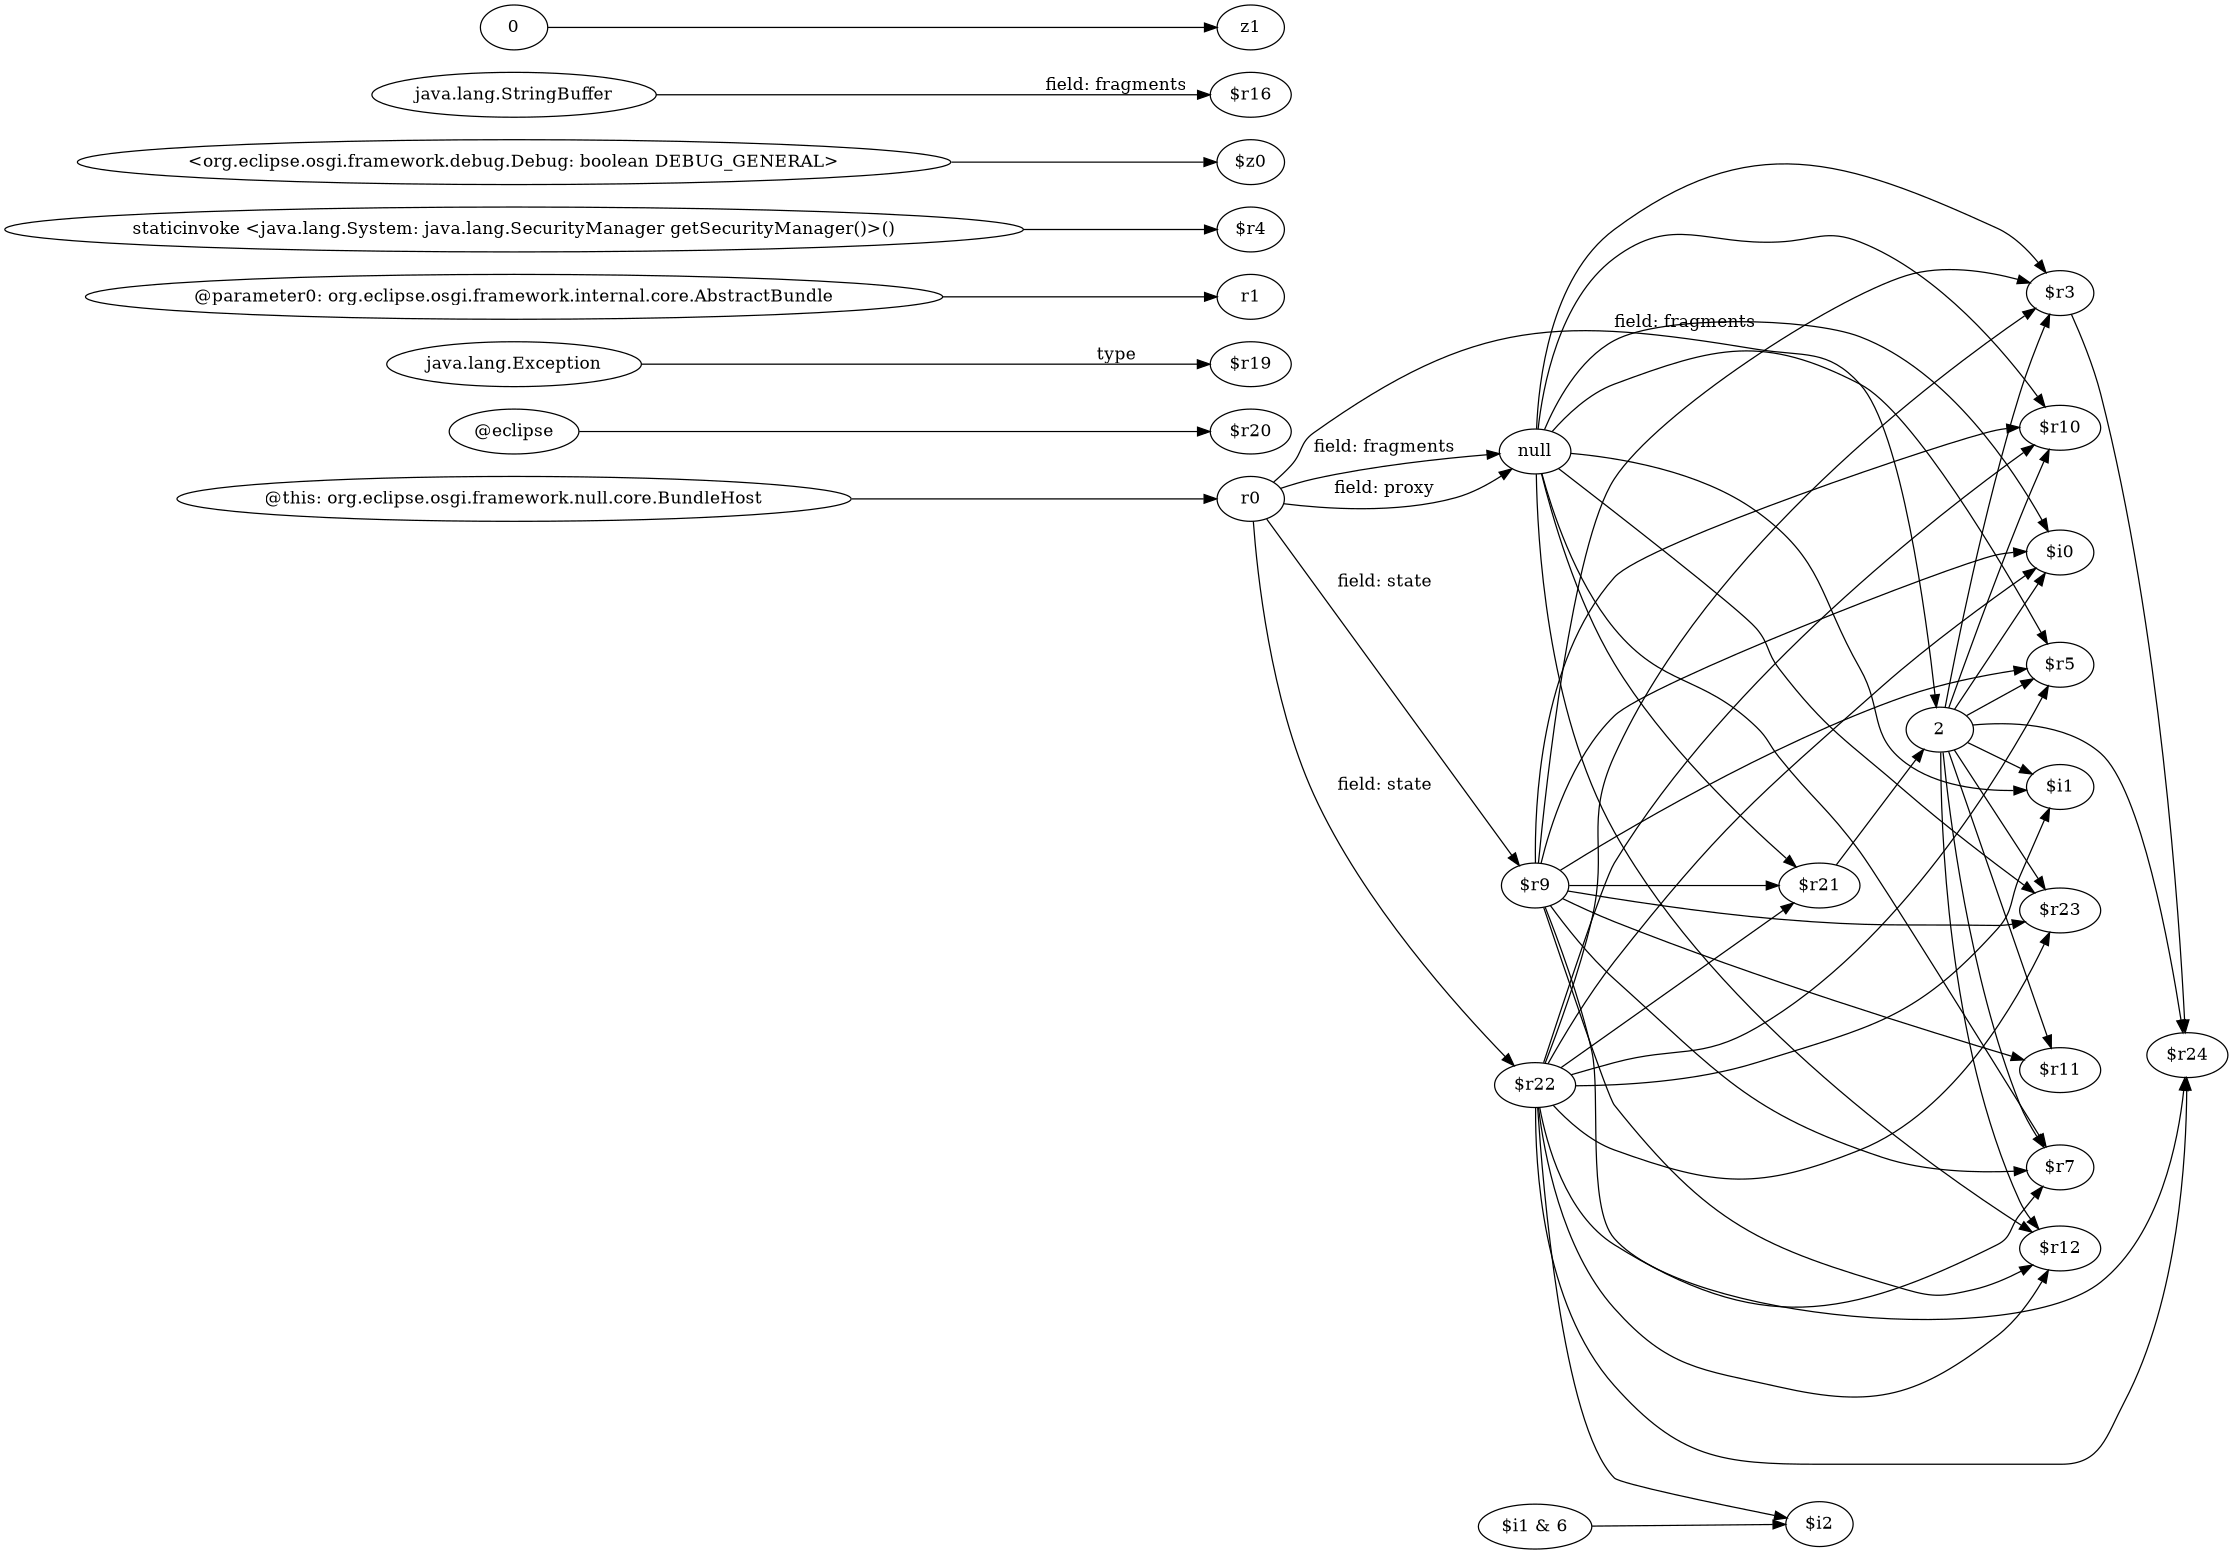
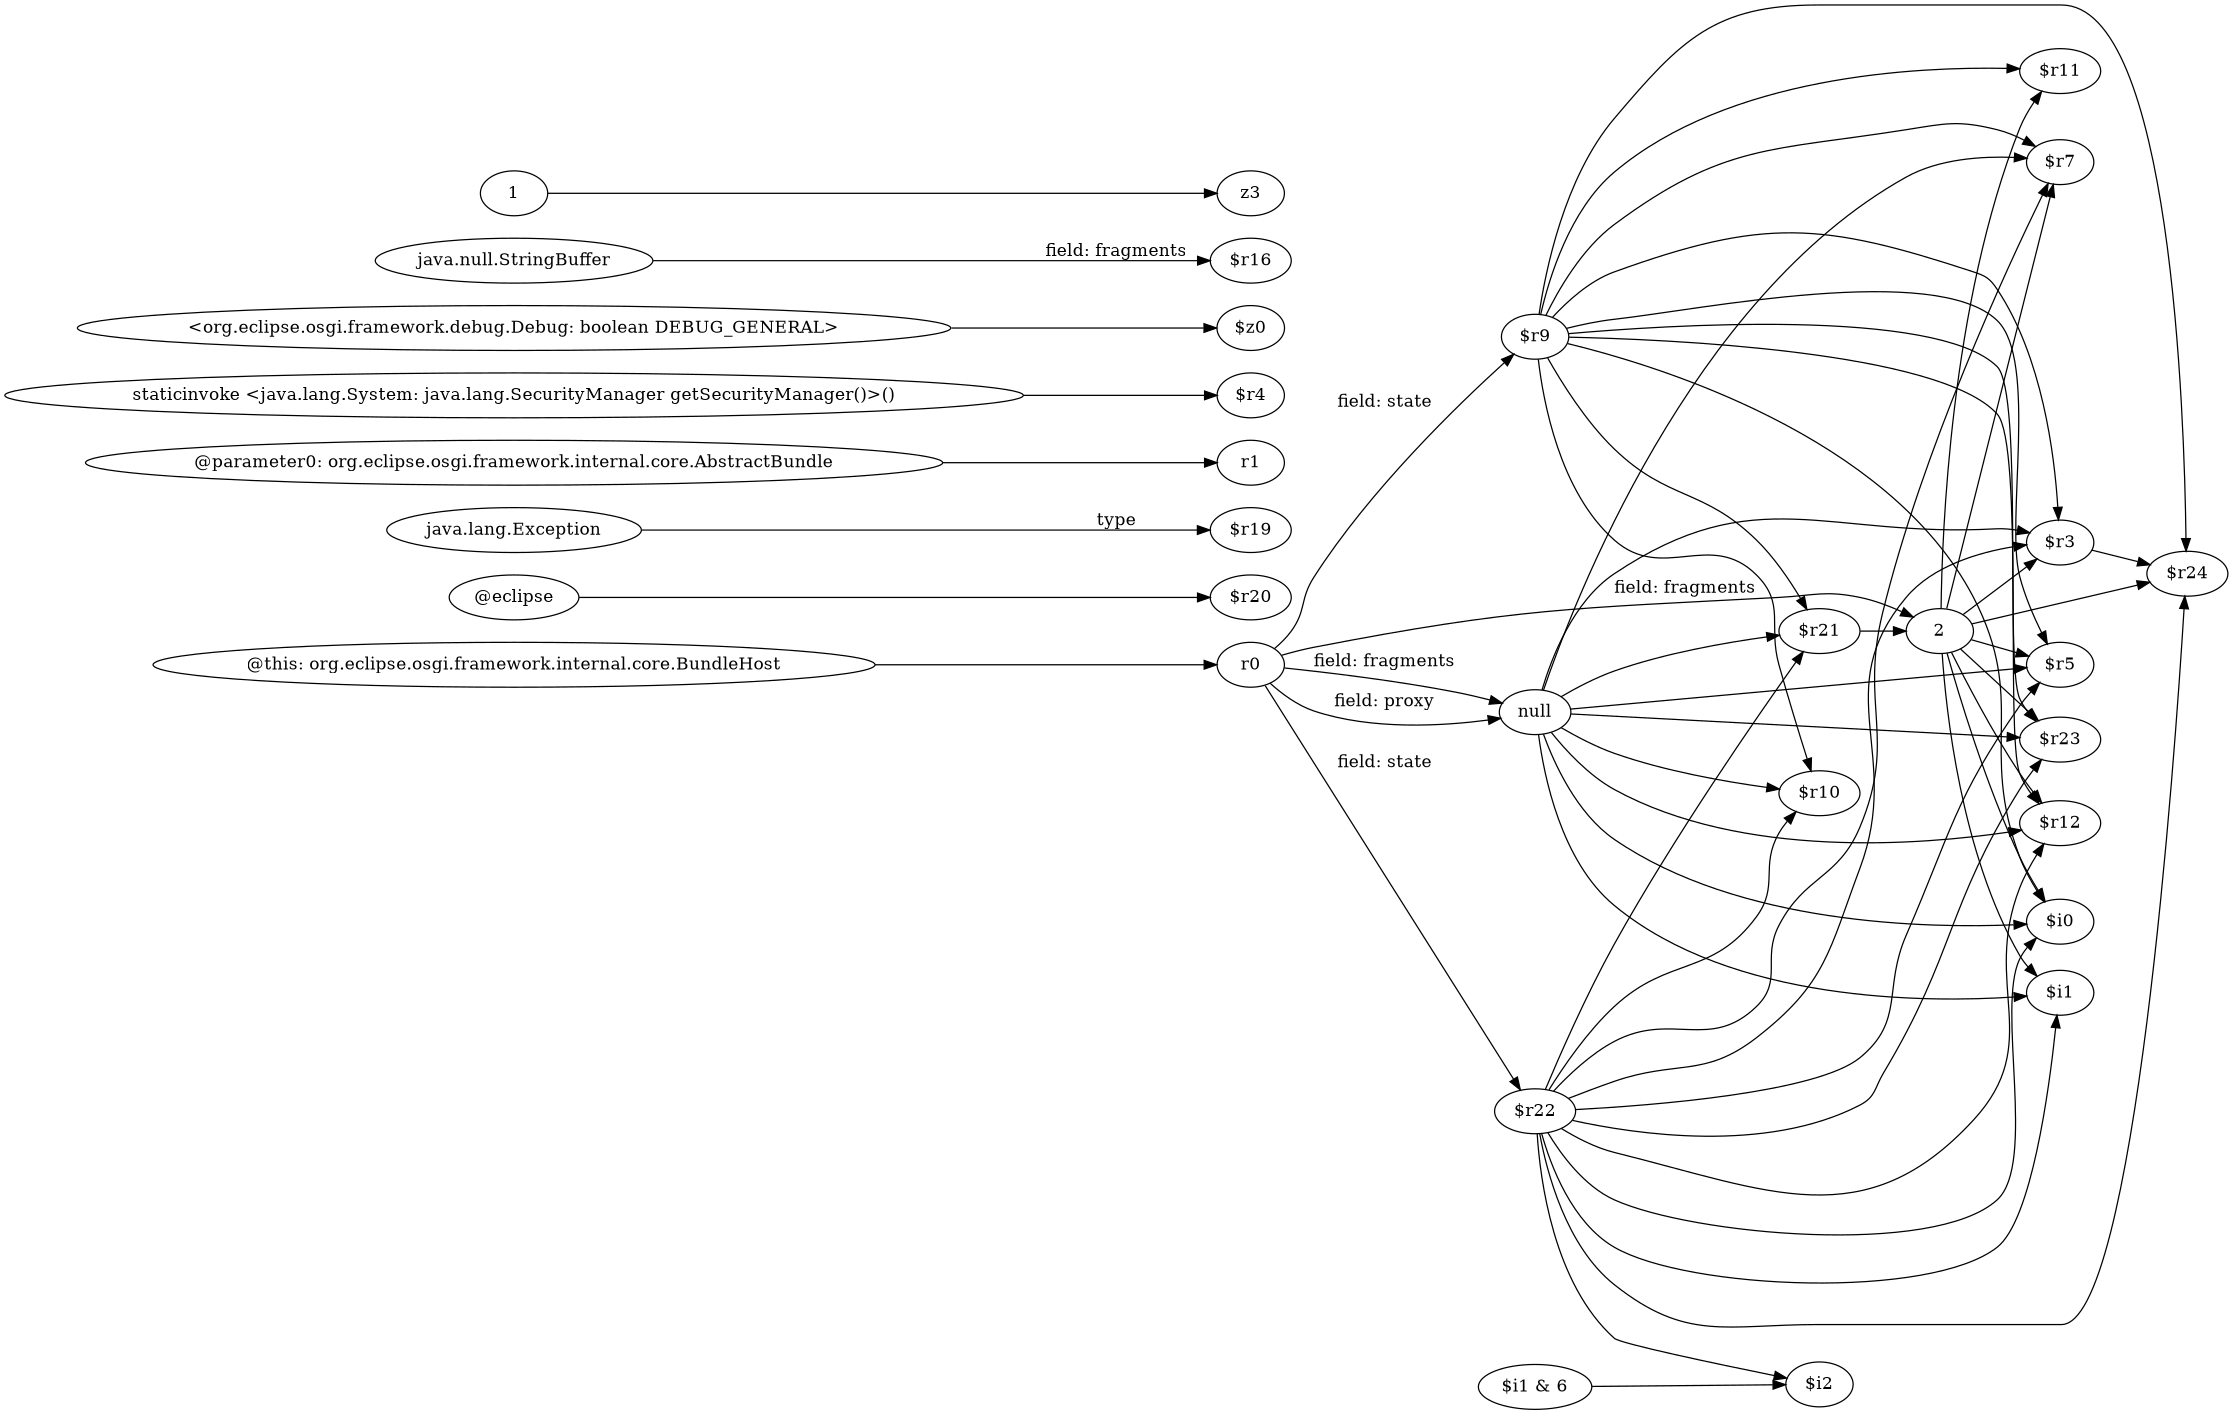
node "0": label "0" -> "1"
node "z1": label "z1" -> "z3"
node "java.lang.StringBuffer": label "java.lang.StringBuffer" -> "java.null.StringBuffer"
node "@this: org.eclipse.osgi.framework.null.core.BundleHost": label "@this: org.eclipse.osgi.framework.null.core.BundleHost" -> "@this: org.eclipse.osgi.framework.internal.core.BundleHost"
edge "2" -> "$r10": removed
